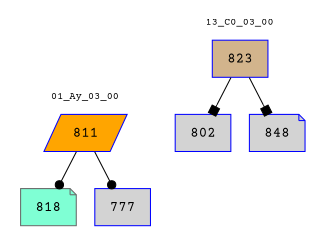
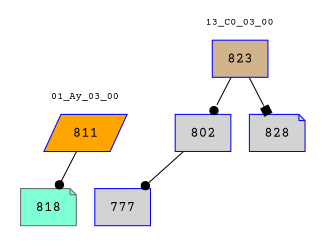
edge "823" -> "802": arrowhead box -> dot
node "848": label "848" -> "828"
edge "811" -> "777": now "802" -> "777"
